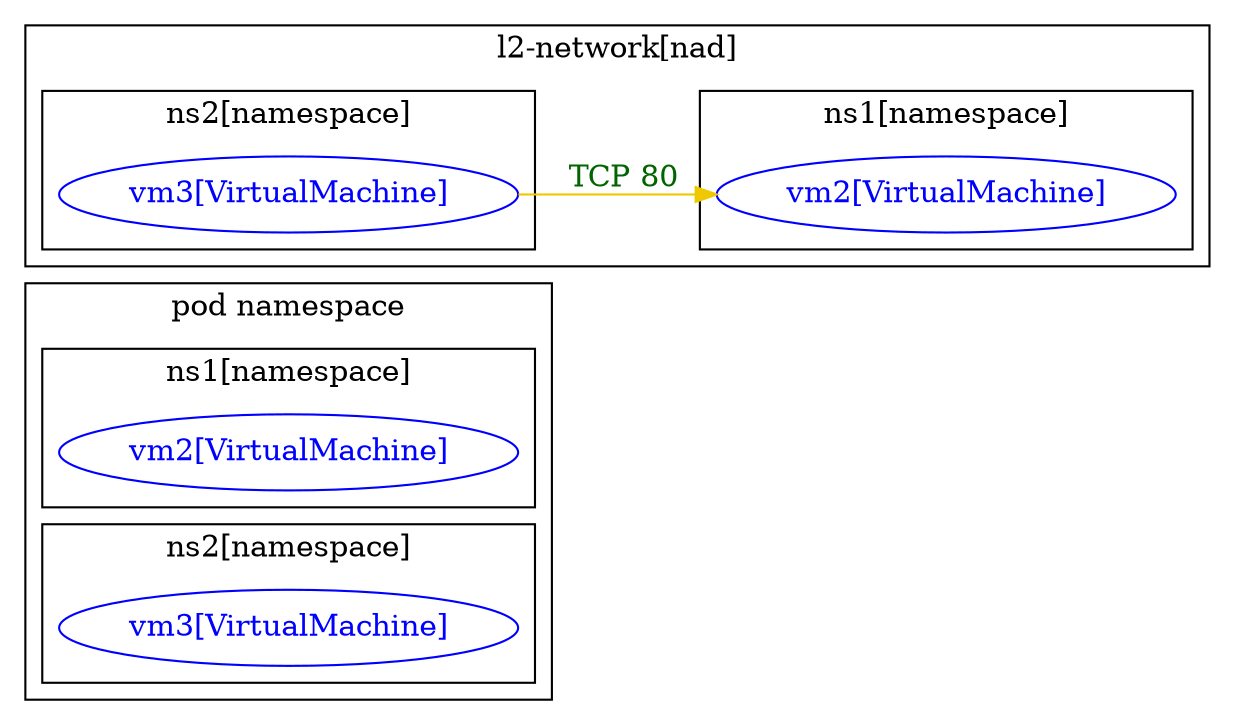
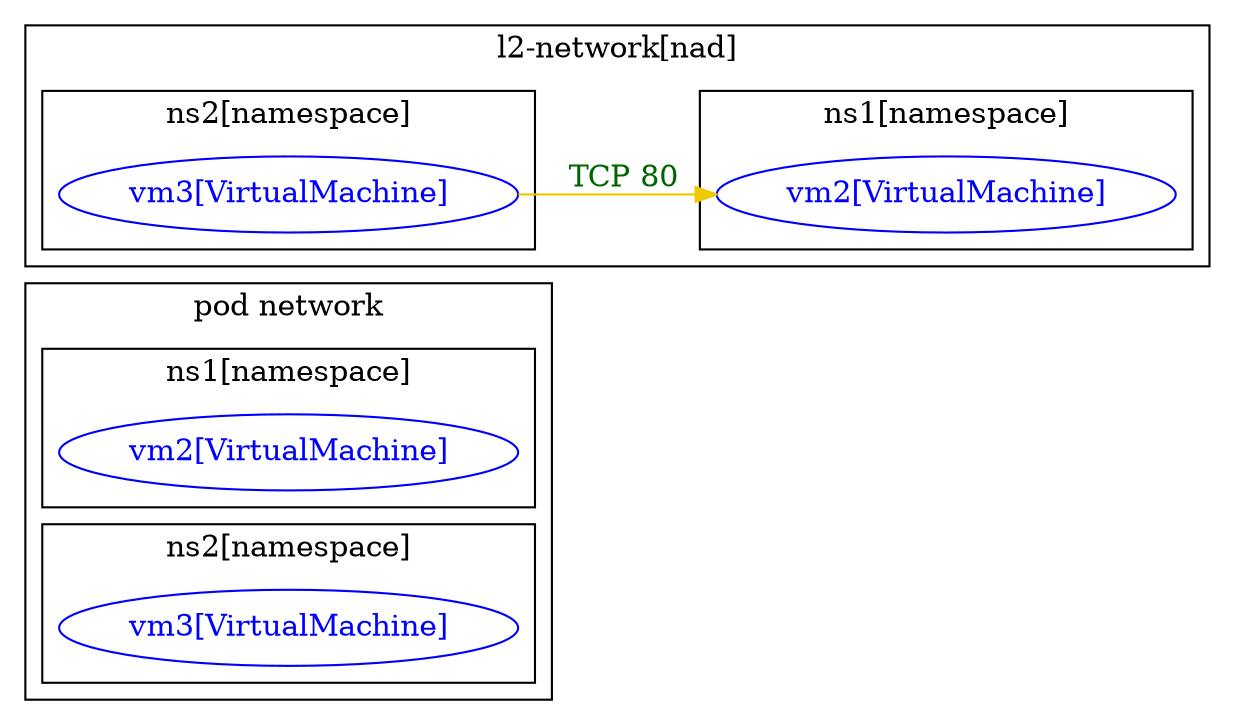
cluster "pod namespace": label "pod namespace" -> "pod network"
